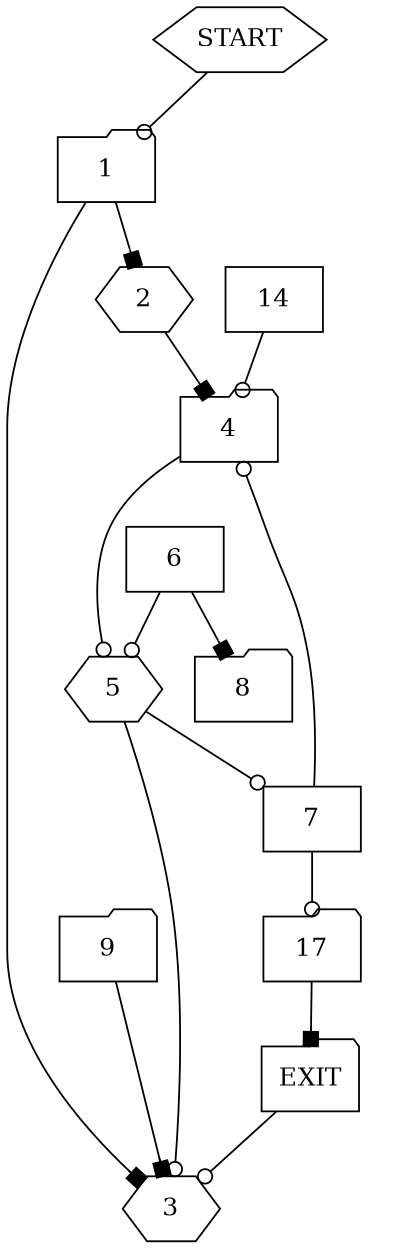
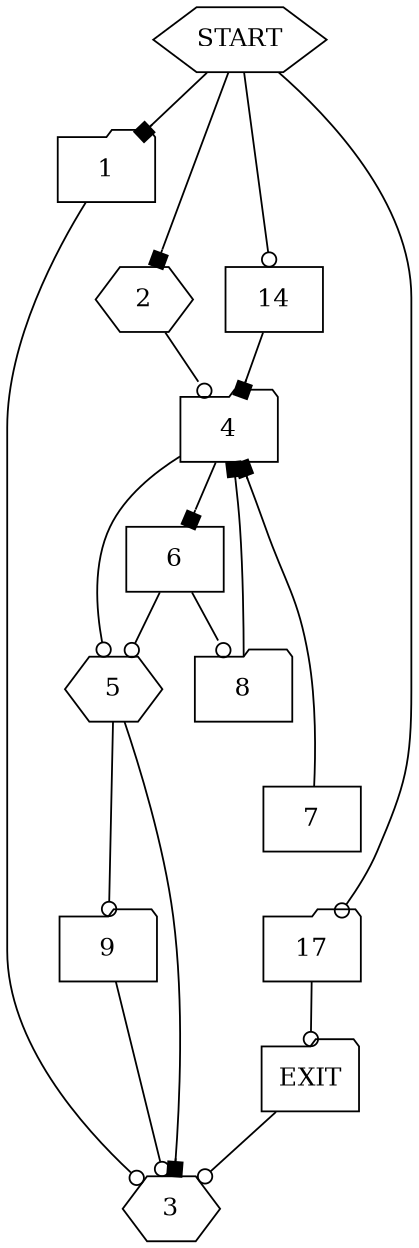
edge "START" -> "1": arrowhead odot -> box
edge "START" -> "14": added
edge "1" -> "2": now "START" -> "2"
edge "2" -> "4": arrowhead box -> odot
edge "14" -> "4": arrowhead odot -> box
edge "4" -> "6": added
edge "8" -> "4": added
edge "6" -> "8": arrowhead box -> odot
edge "7" -> "4": arrowhead odot -> box
edge "1" -> "3": arrowhead box -> odot
edge "5" -> "7": now "5" -> "9"
edge "7" -> "17": now "START" -> "17"
edge "5" -> "3": arrowhead odot -> box
edge "17" -> "EXIT": arrowhead box -> odot
edge "9" -> "3": arrowhead box -> odot
